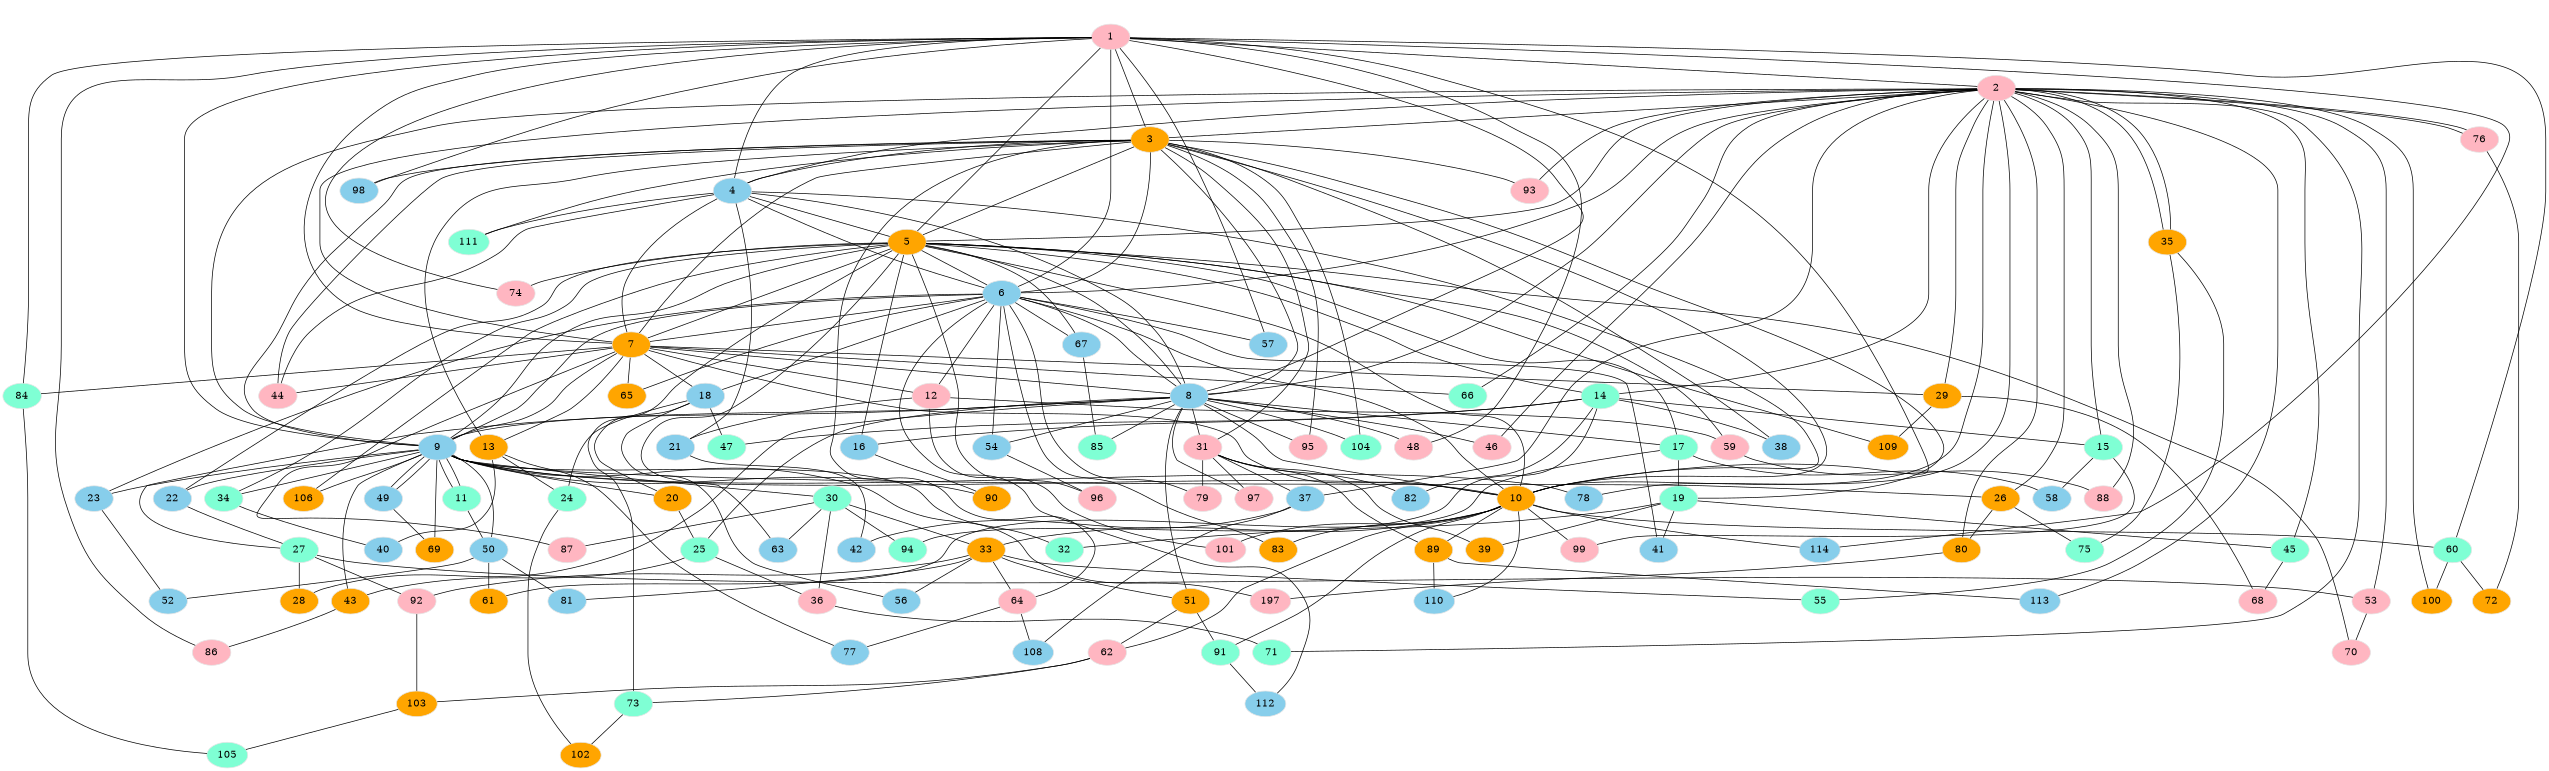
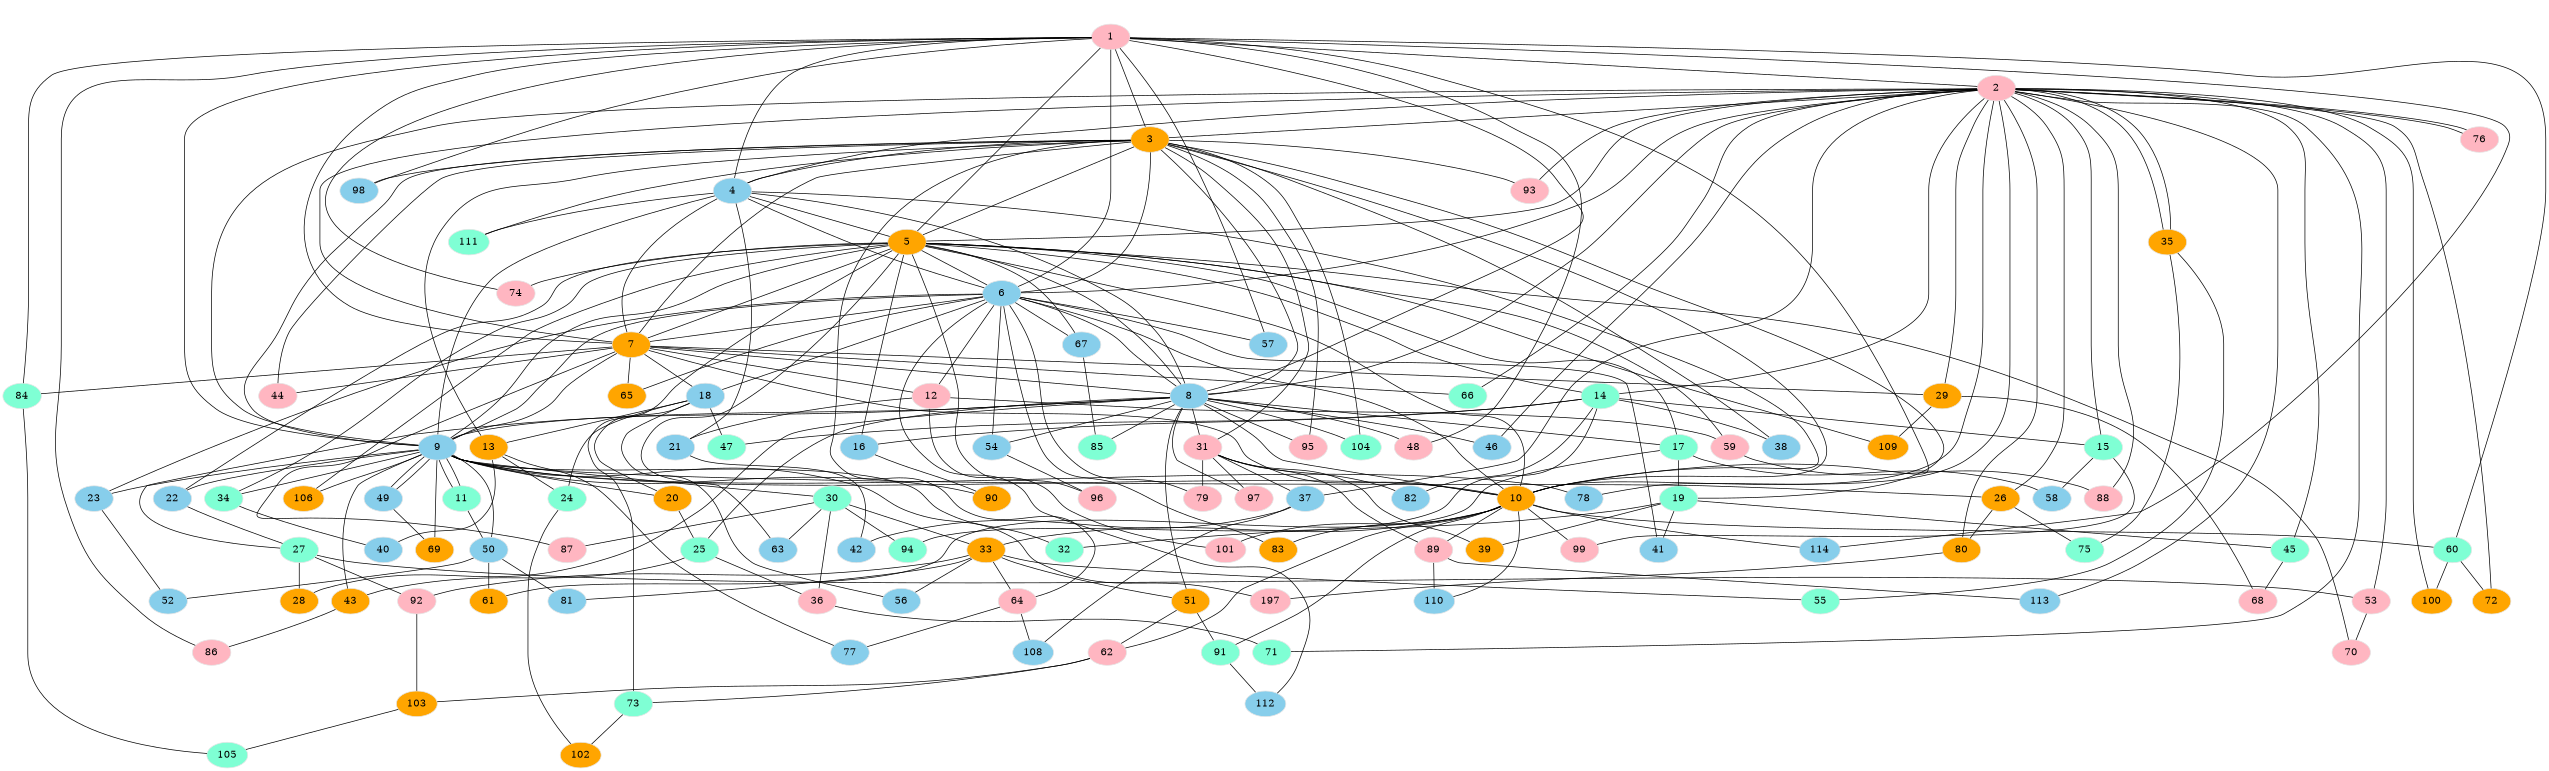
edge "4" -- "44": now "4" -- "9"
edge "76" -- "72": now "2" -- "72"
edge "7" -- "13": now "18" -- "13"
node "46": fillcolor lightpink -> skyblue
node "89": fillcolor orange -> lightpink
